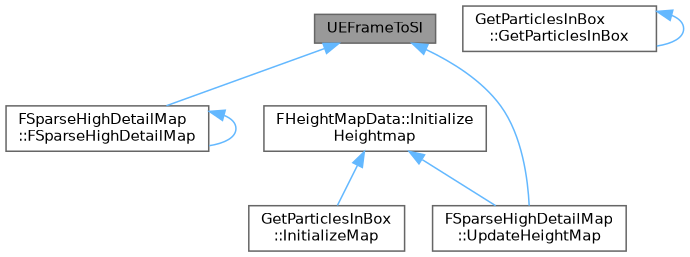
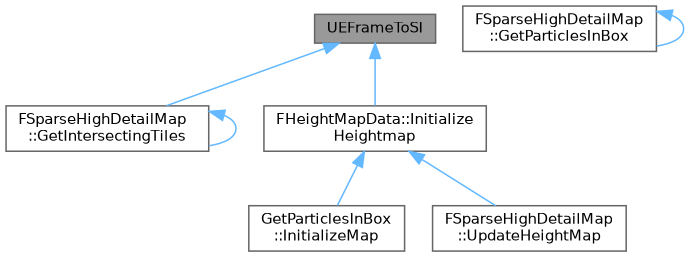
node "GetParticlesInBox ::GetParticlesInBox": label "GetParticlesInBox ::GetParticlesInBox" -> "FSparseHighDetailMap ::GetParticlesInBox"
edge "FSparseHighDetailMap ::UpdateHeightMap" -> "UEFrameToSI": now "FHeightMapData::Initialize Heightmap" -> "UEFrameToSI"
node "FSparseHighDetailMap ::FSparseHighDetailMap": label "FSparseHighDetailMap ::FSparseHighDetailMap" -> "FSparseHighDetailMap ::GetIntersectingTiles"
